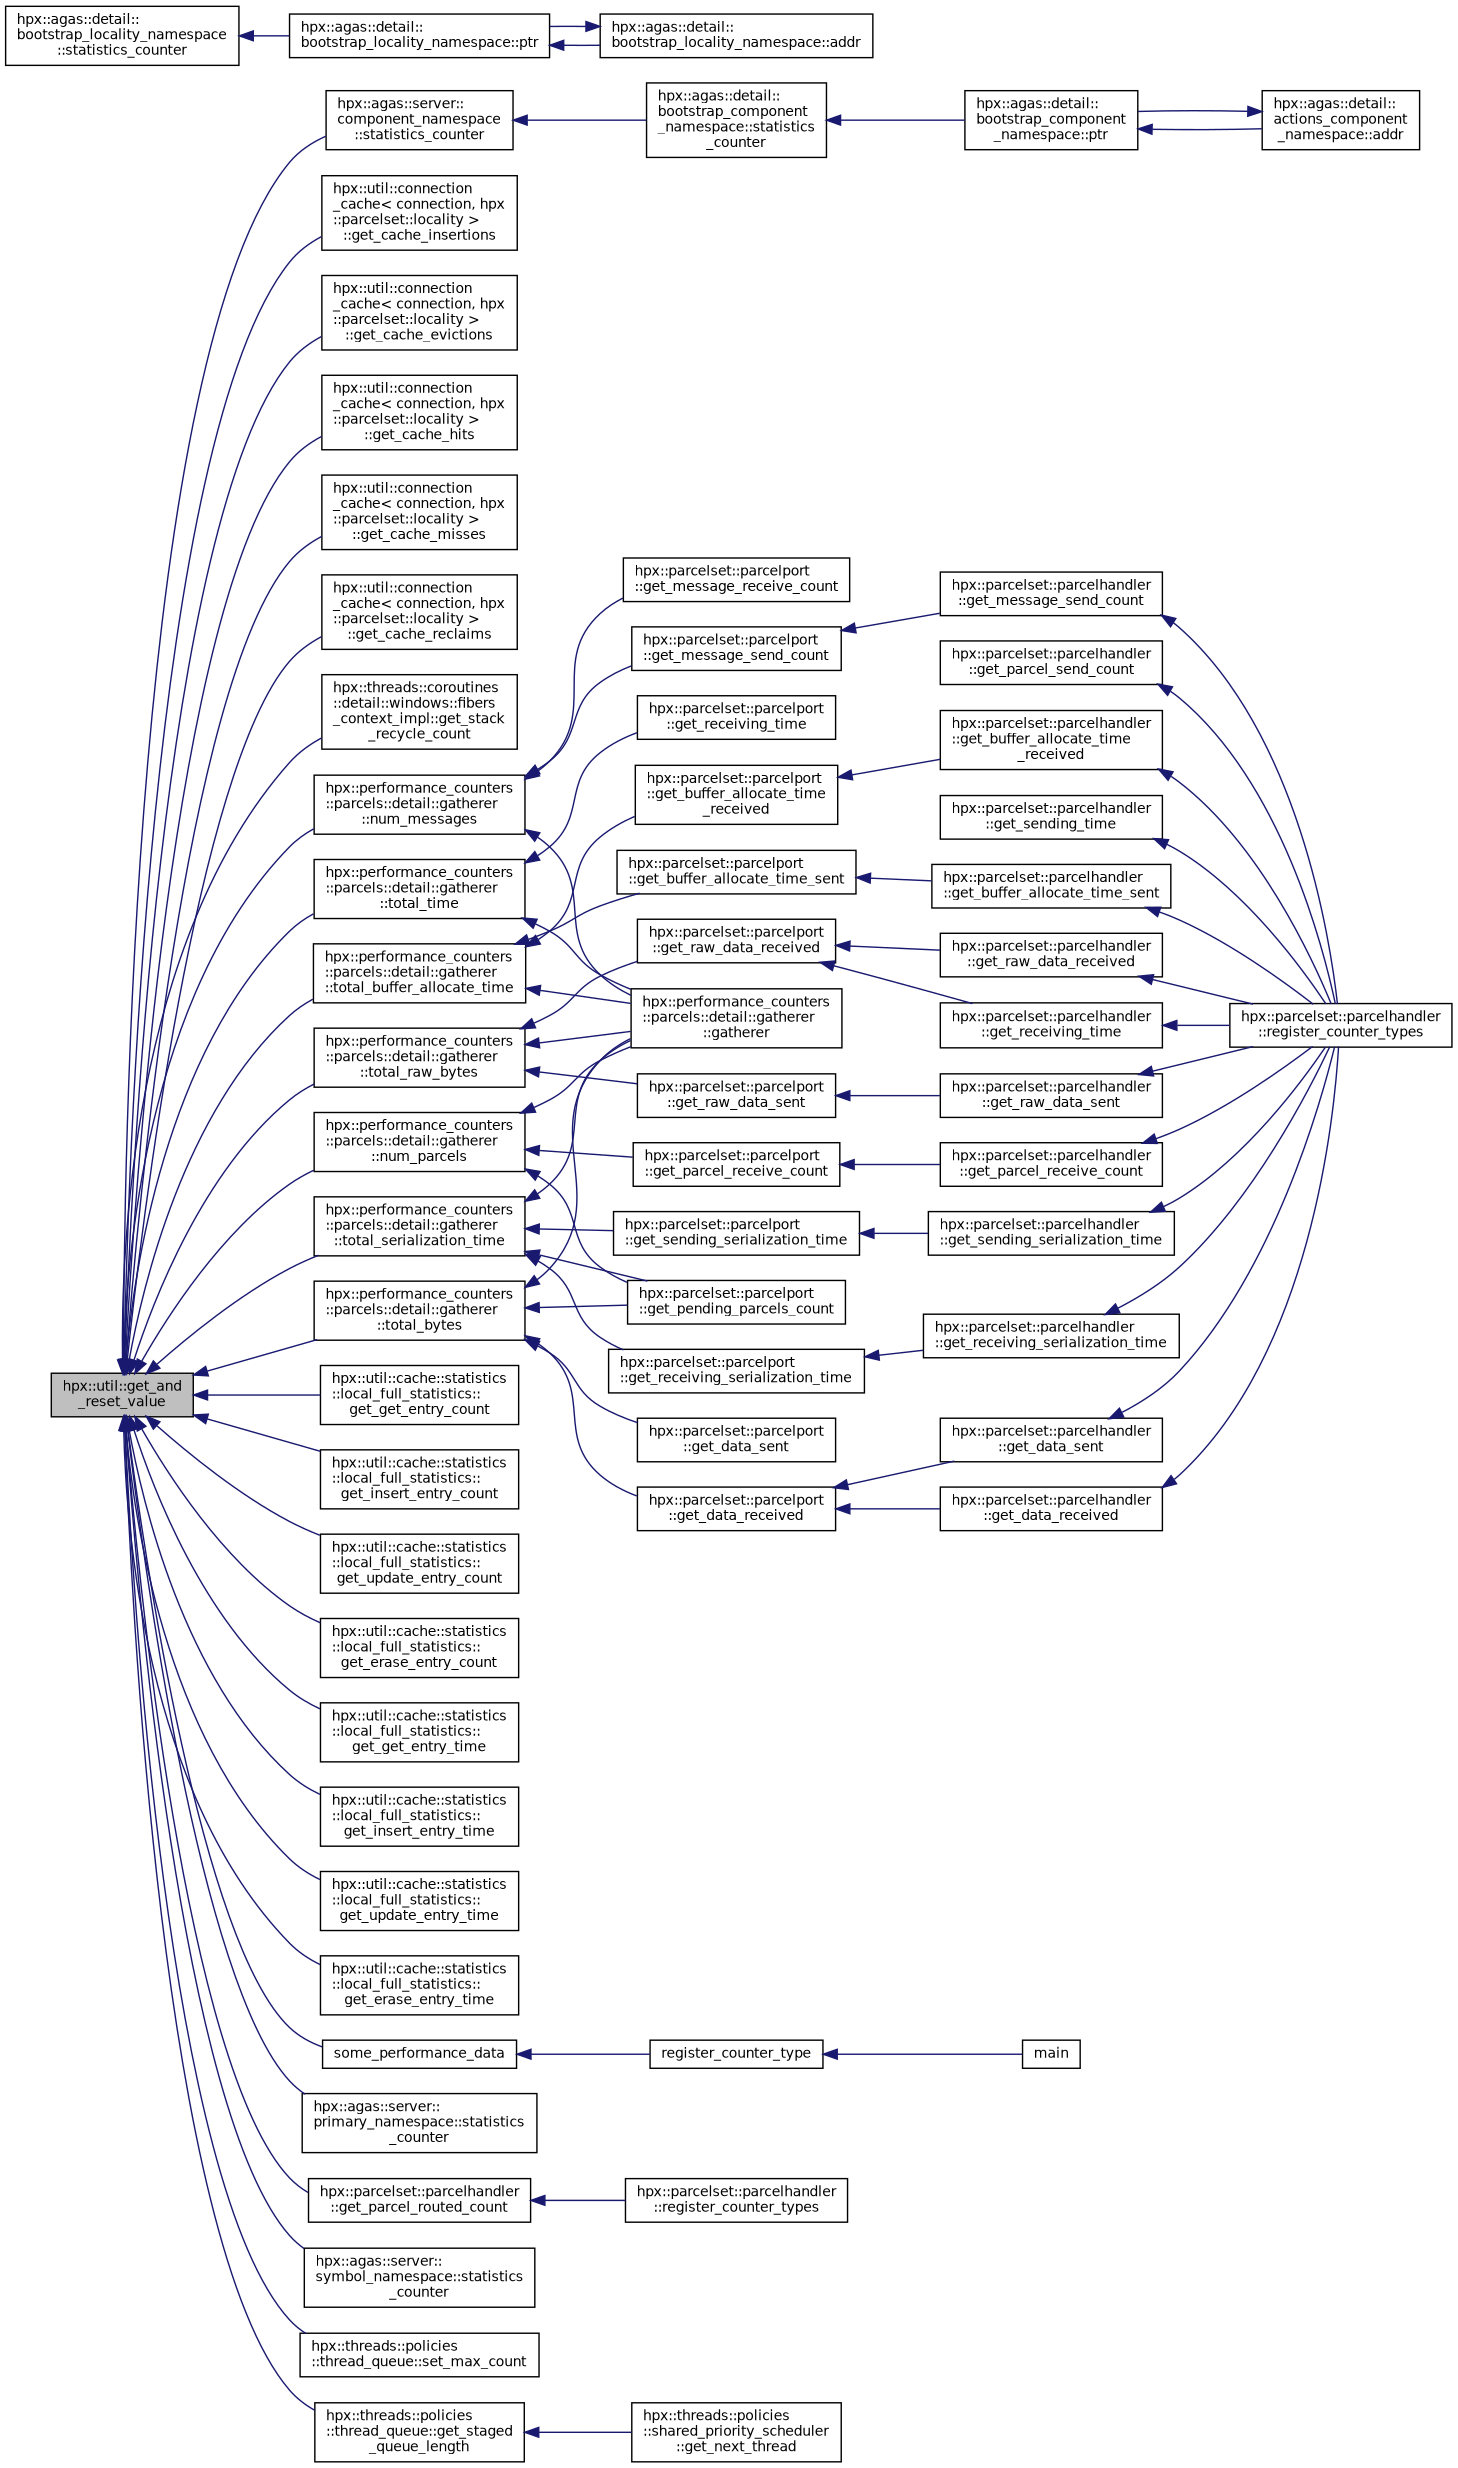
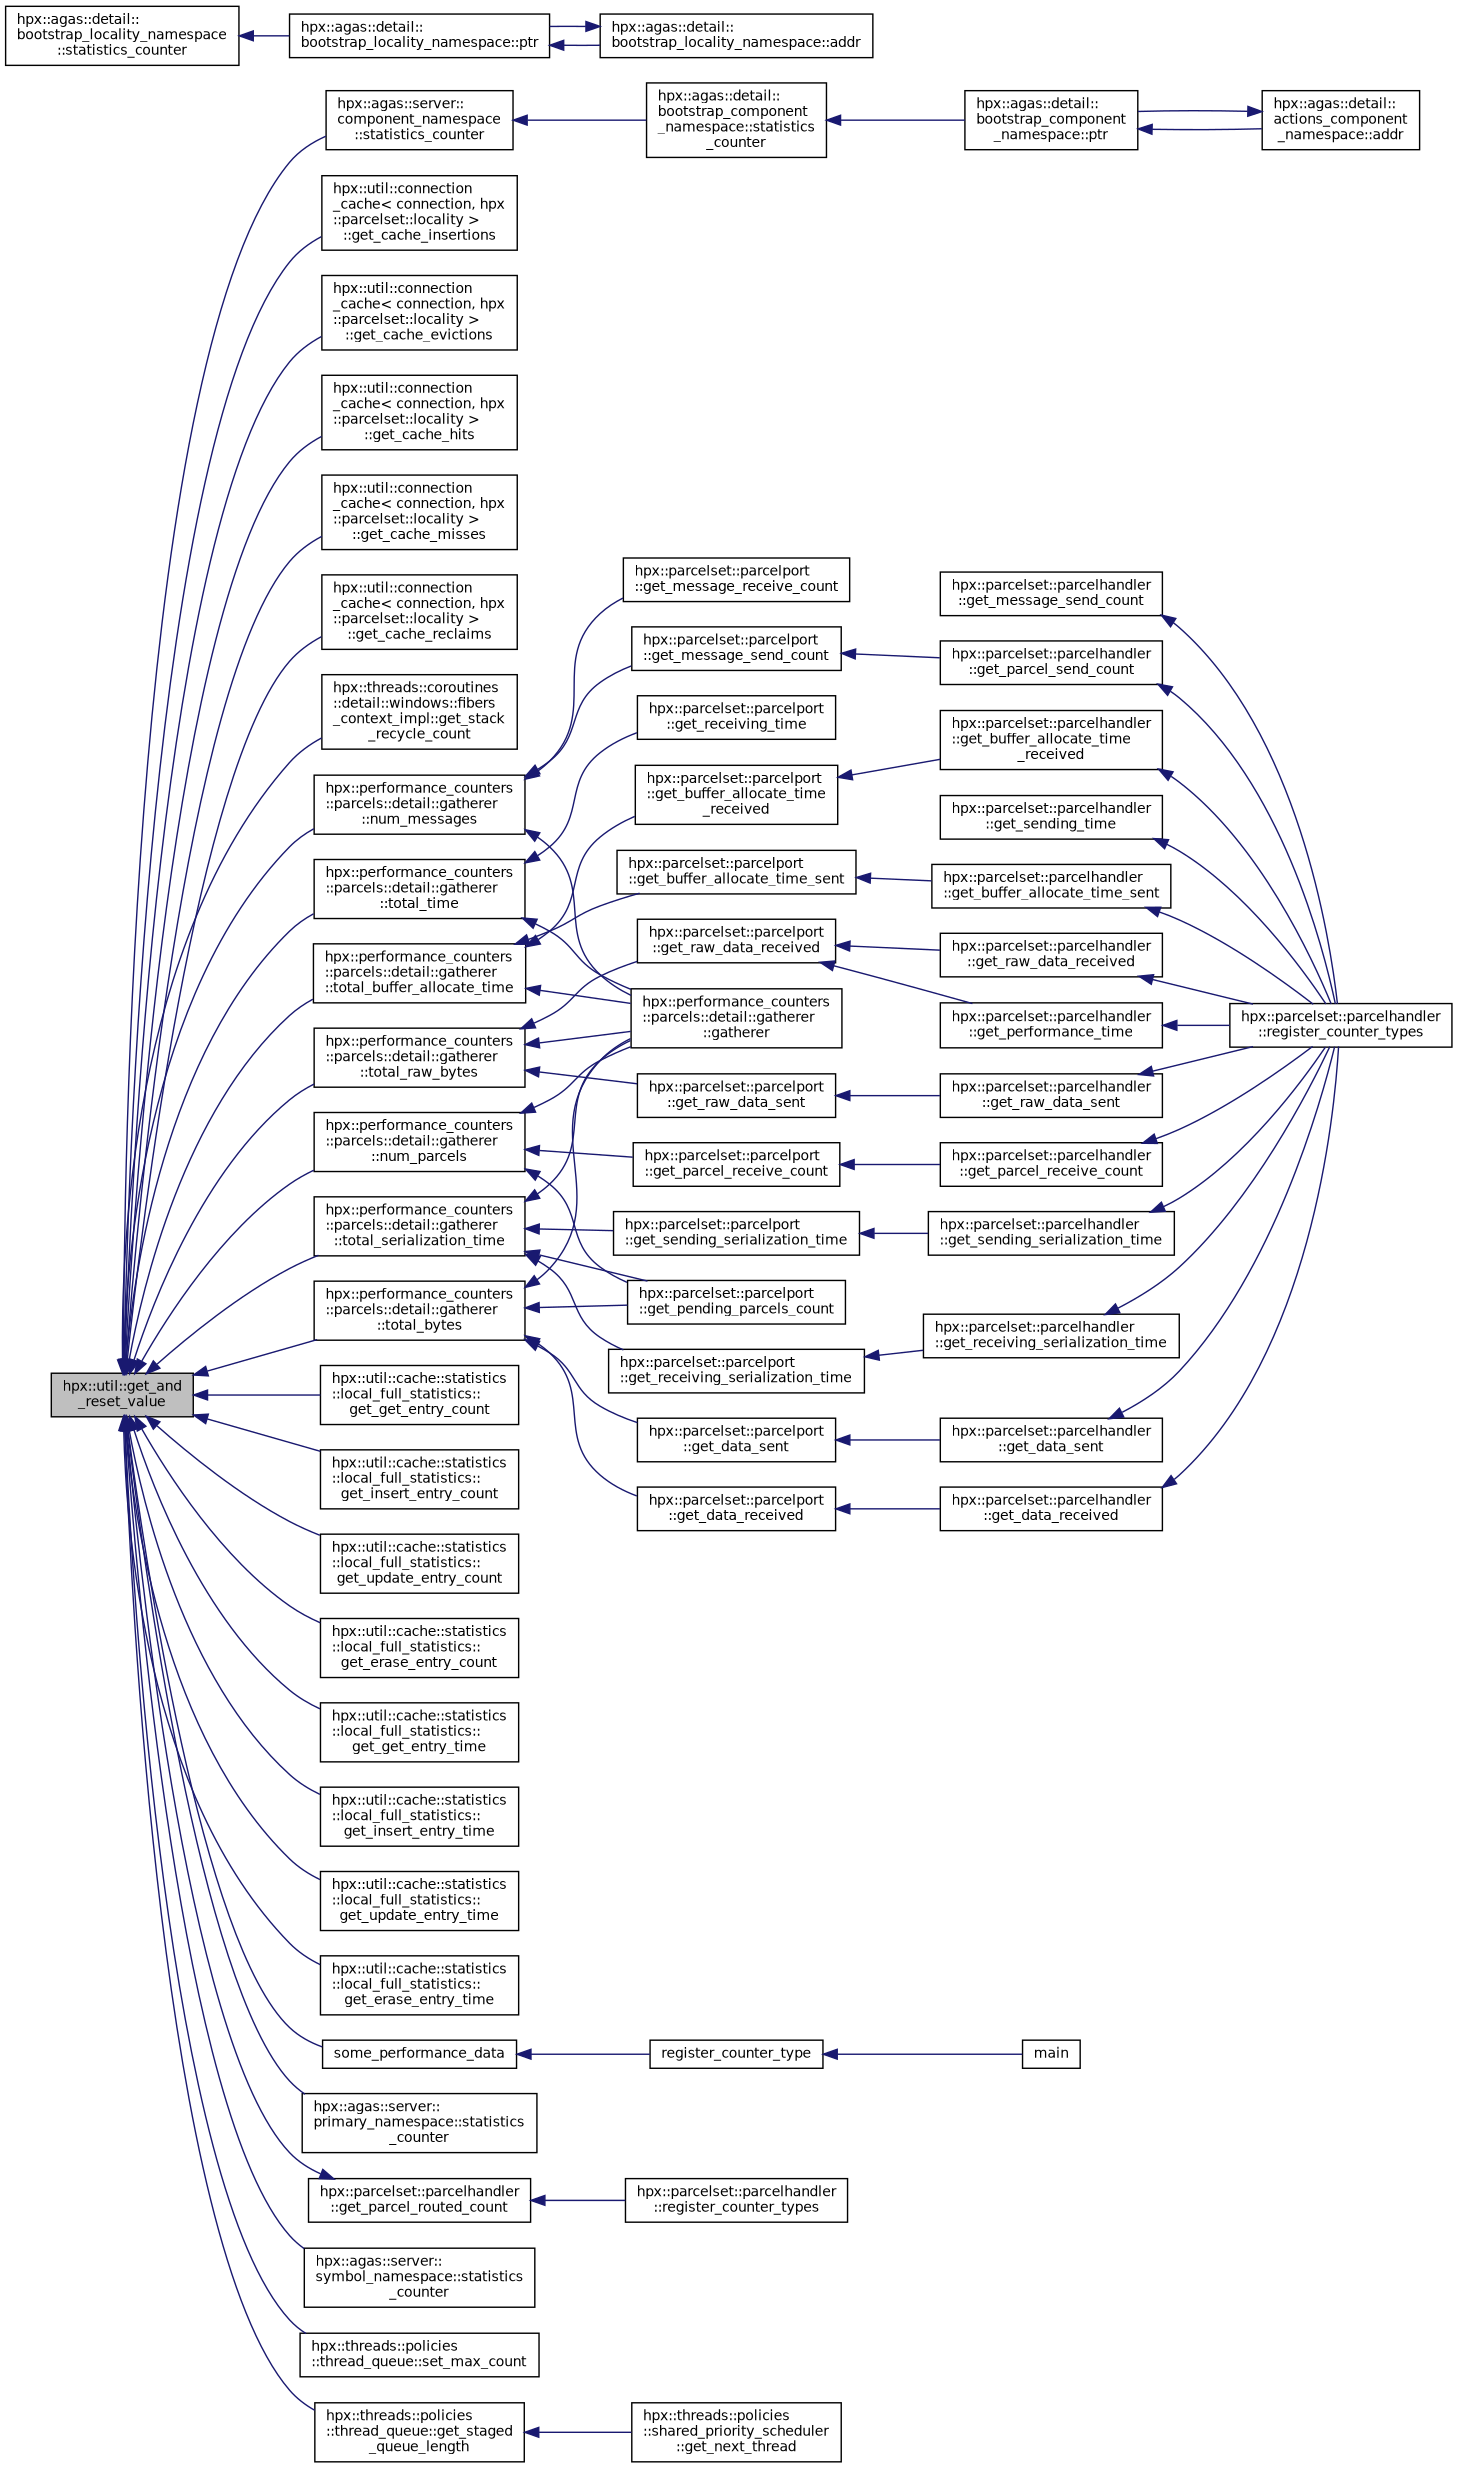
edge "hpx::parcelset::parcelhandler ::get_message_send_count" -> "hpx::parcelset::parcelport ::get_message_send_count": now "hpx::parcelset::parcelhandler ::get_parcel_send_count" -> "hpx::parcelset::parcelport ::get_message_send_count"
node "hpx::parcelset::parcelhandler ::get_receiving_time": label "hpx::parcelset::parcelhandler ::get_receiving_time" -> "hpx::parcelset::parcelhandler ::get_performance_time"
edge "hpx::parcelset::parcelhandler ::get_data_sent" -> "hpx::parcelset::parcelport ::get_data_received": now "hpx::parcelset::parcelhandler ::get_data_sent" -> "hpx::parcelset::parcelport ::get_data_sent"
edge "hpx::parcelset::parcelhandler ::get_parcel_routed_count" -> "hpx::util::get_and _reset_value": reversed
